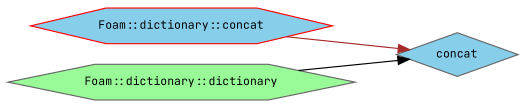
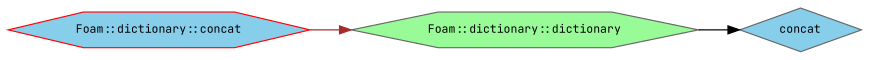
edge "Foam::dictionary::concat" -> "concat": now "Foam::dictionary::concat" -> "Foam::dictionary::dictionary"
